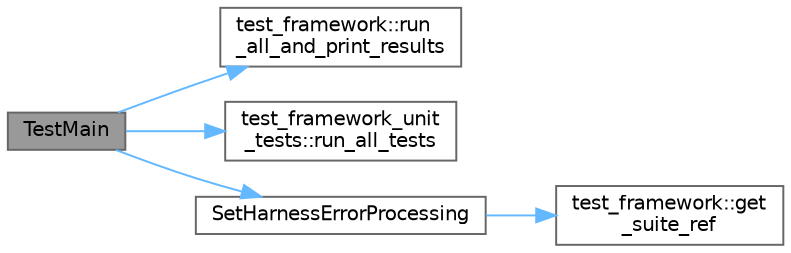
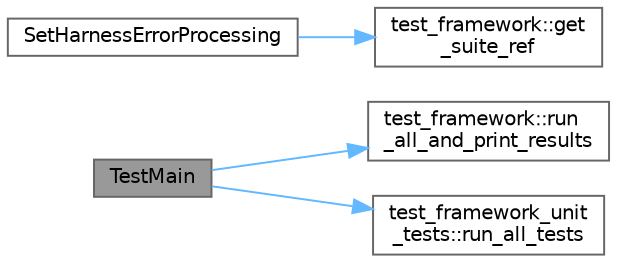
edge "TestMain" -> "SetHarnessErrorProcessing": removed
